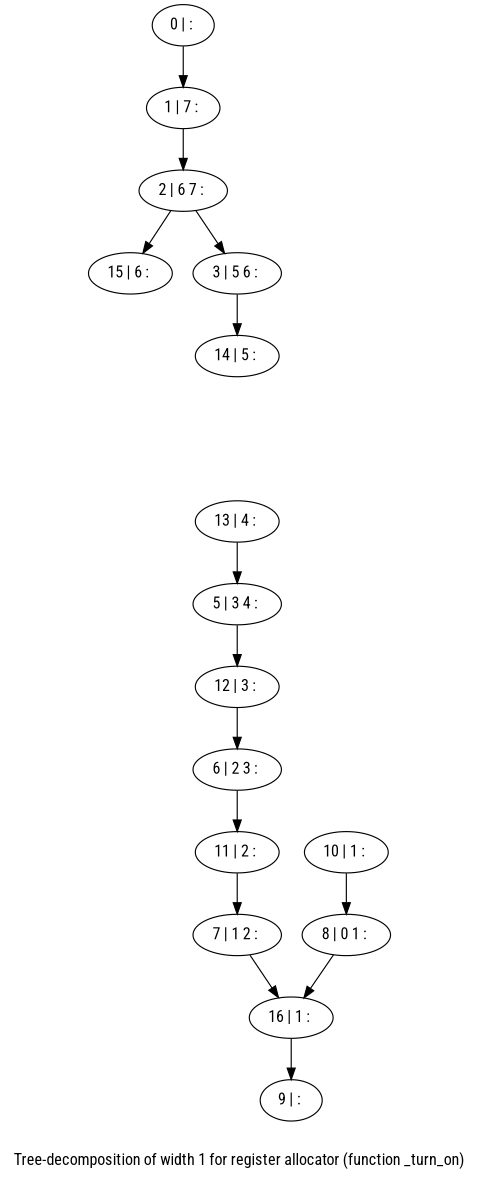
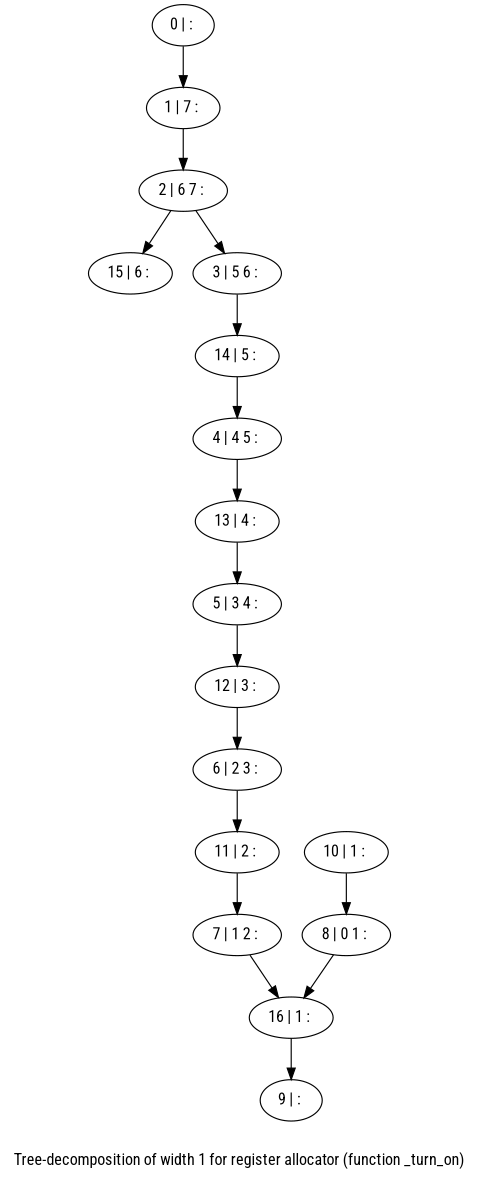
node "4 | 4 5 :": added
